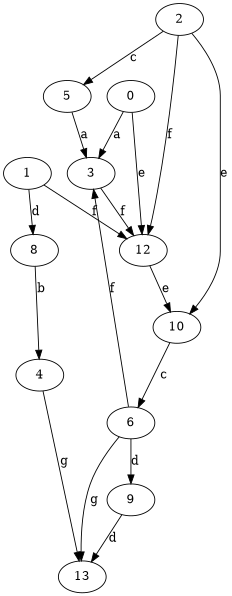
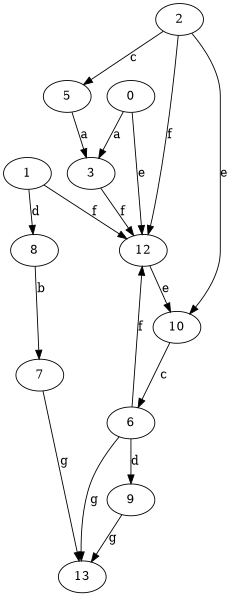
edge "6" -> "3": now "6" -> "12"
node "4": label "4" -> "7"
edge "9" -> "13": label "d" -> "g"
